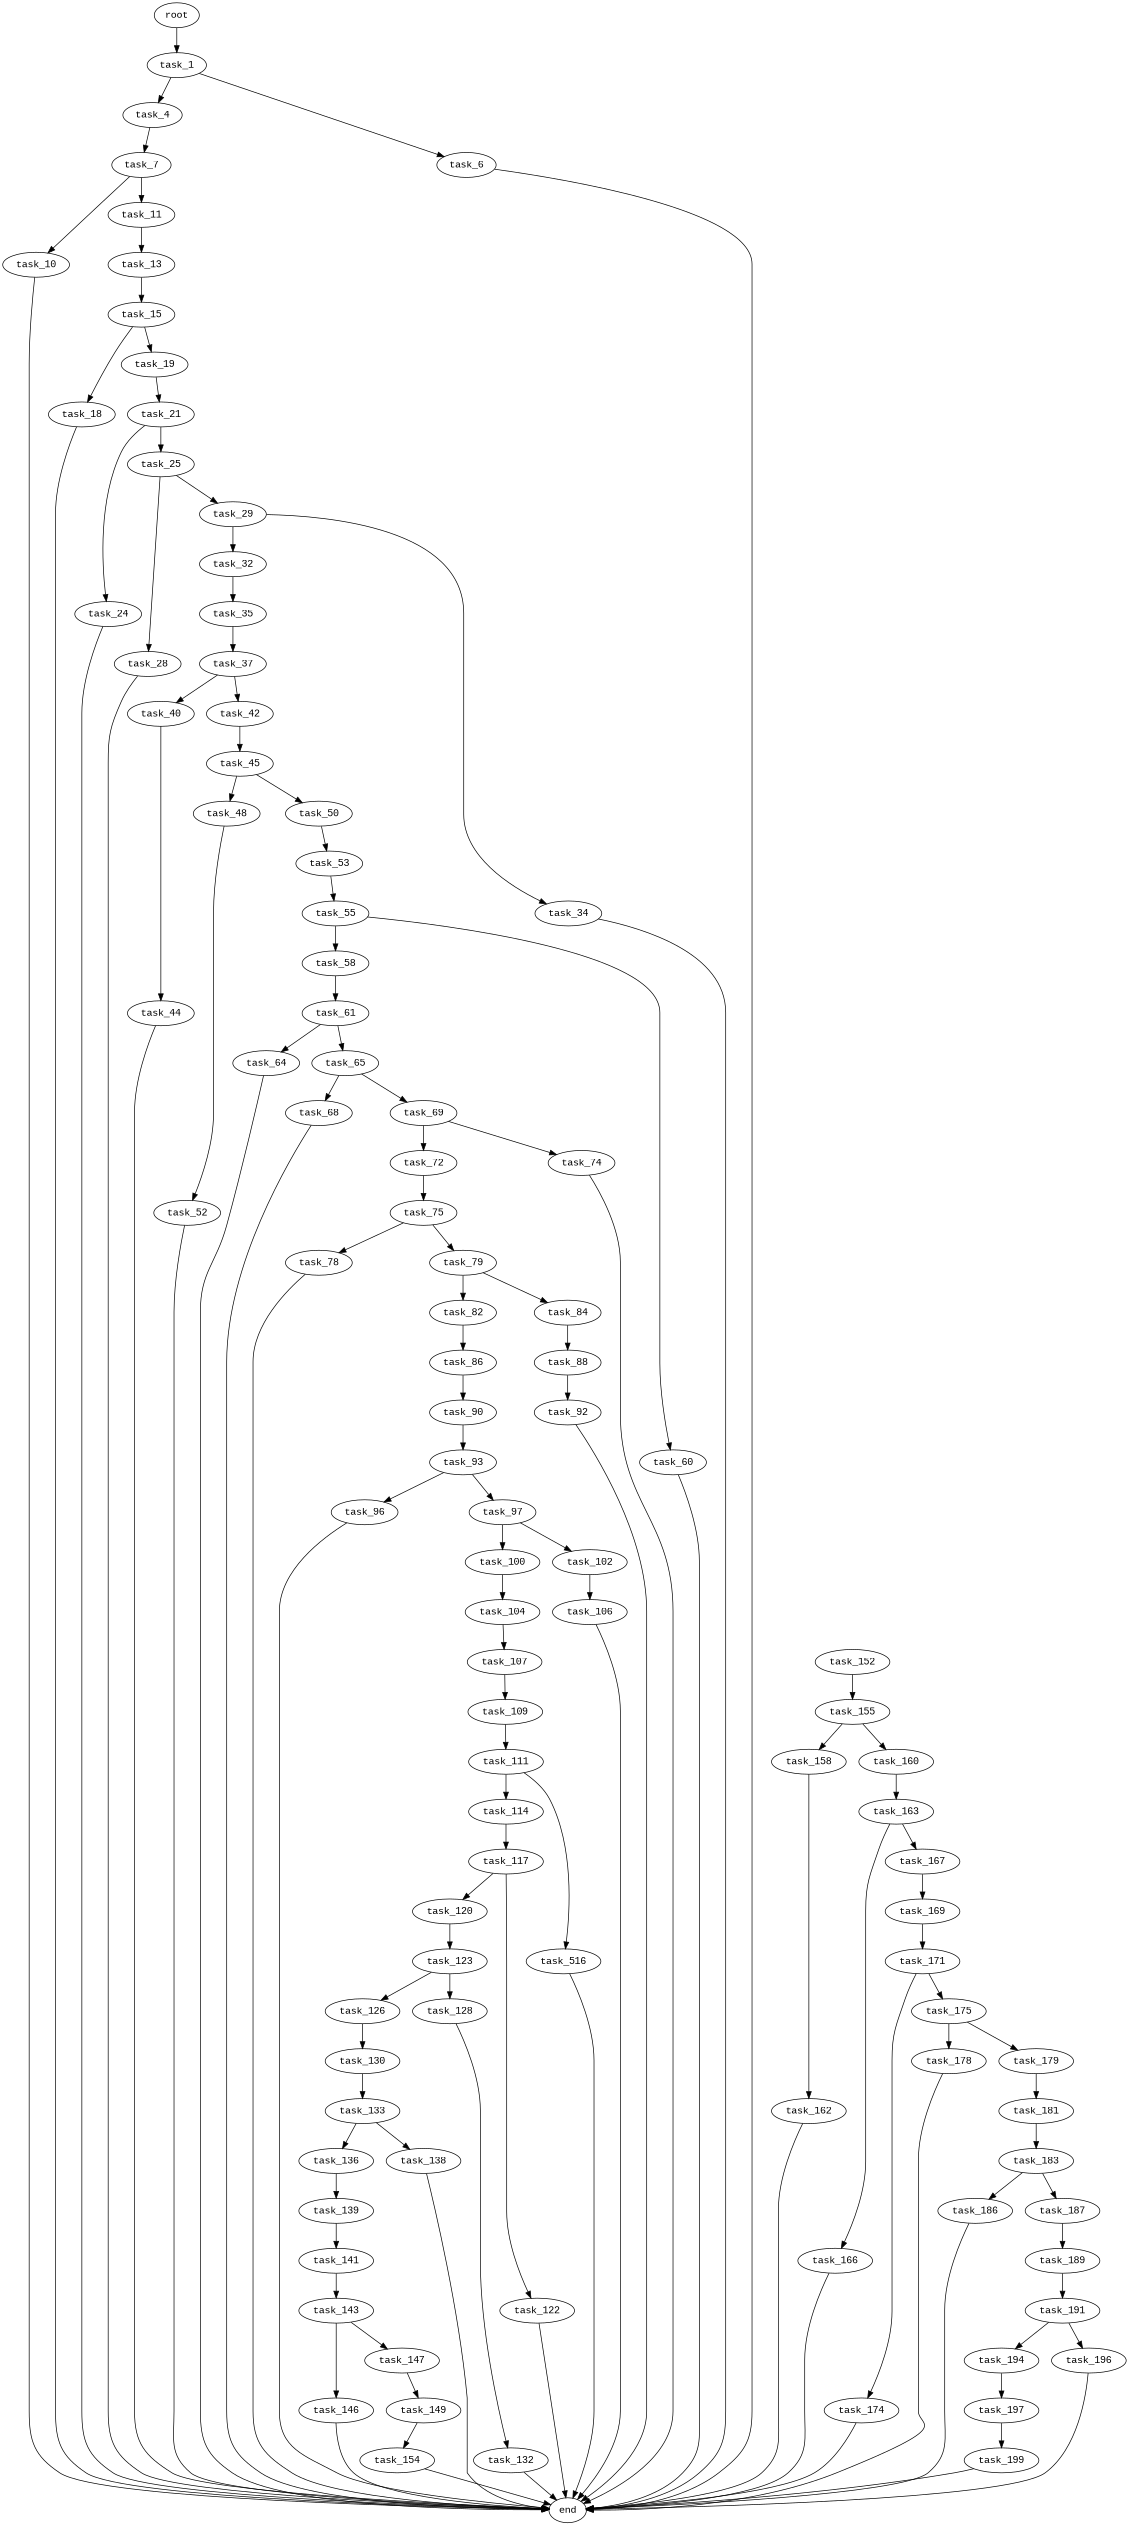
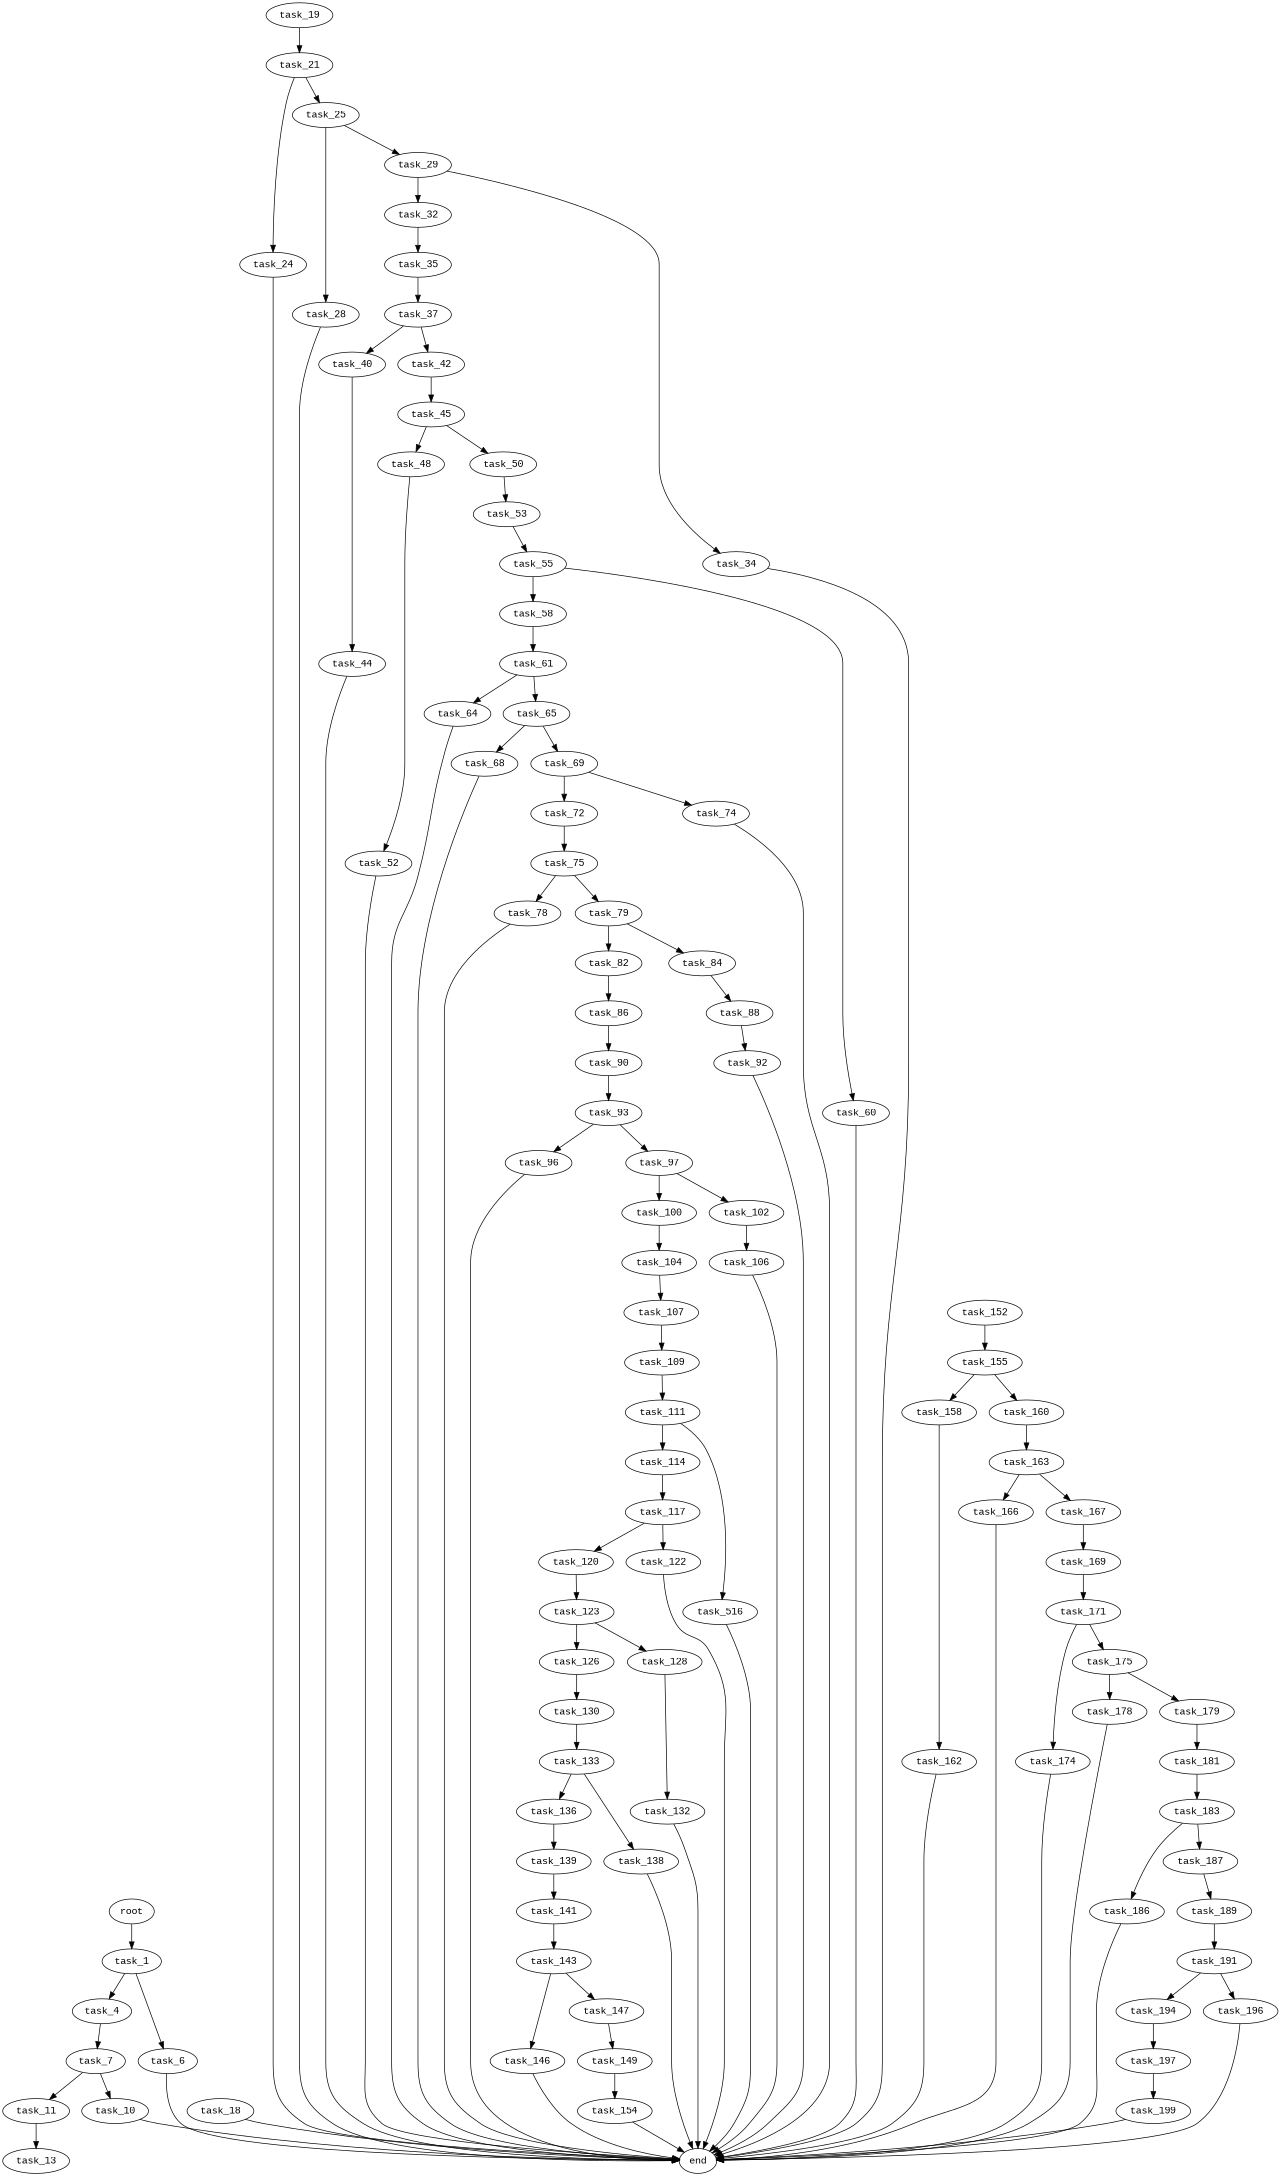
node "task_15": removed
